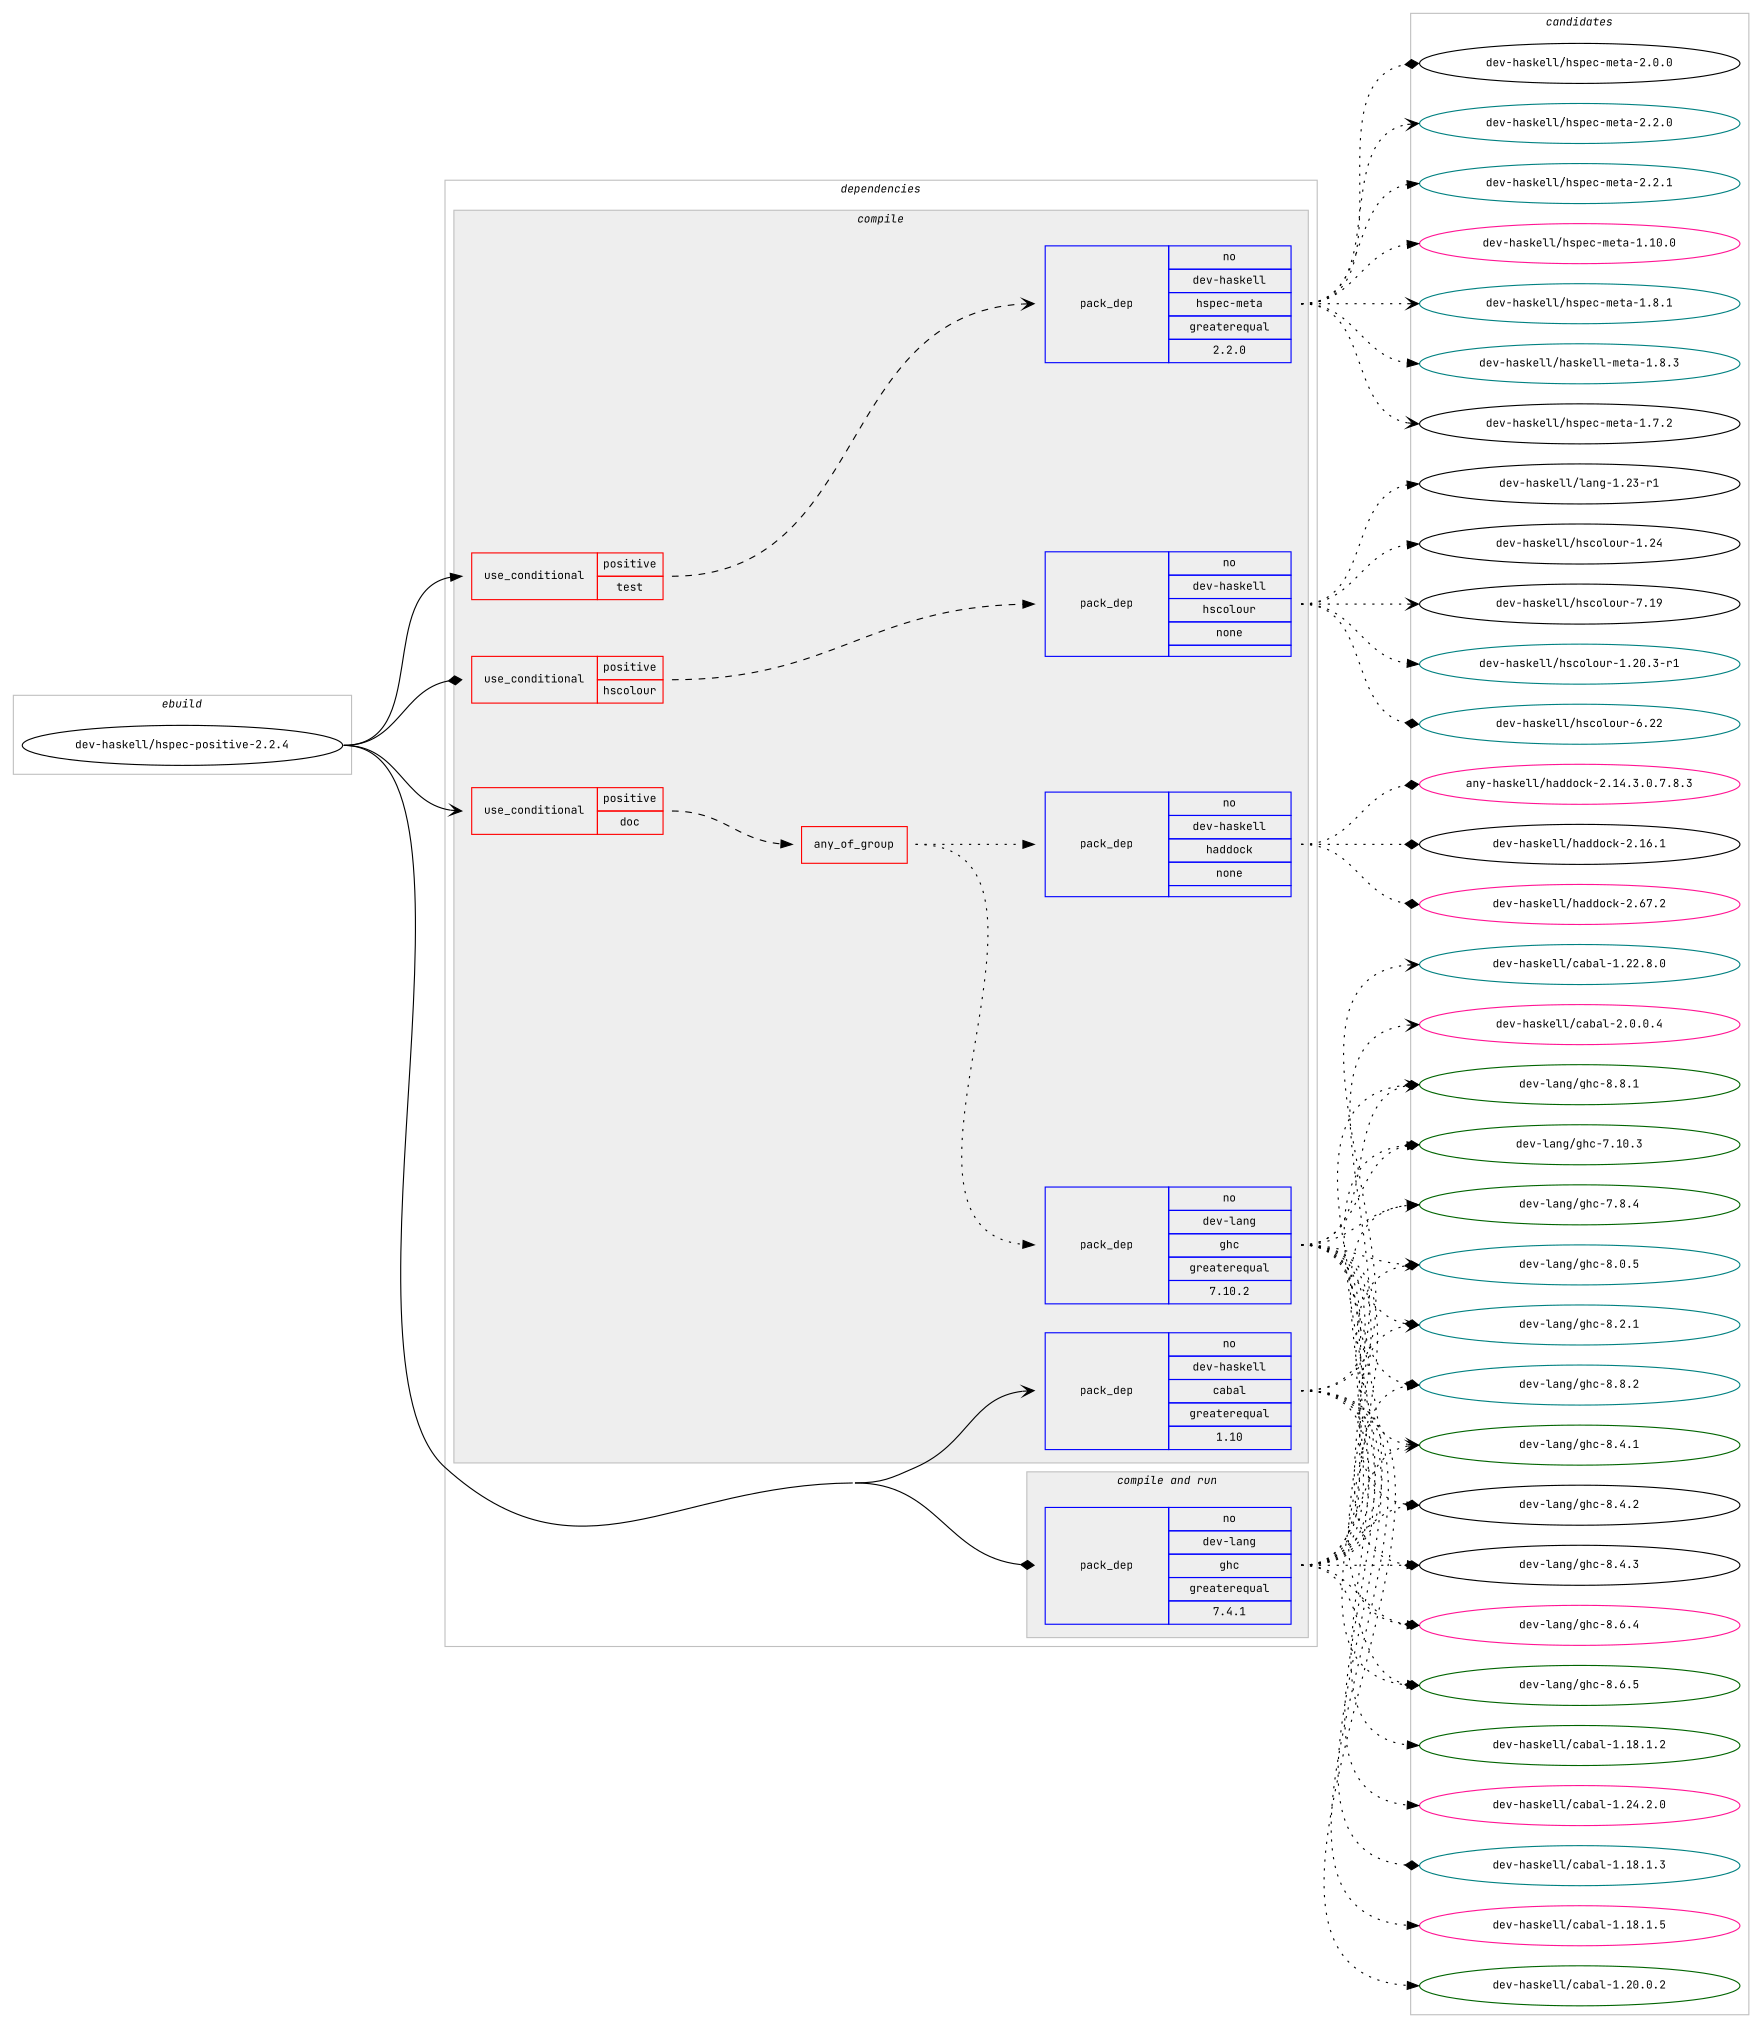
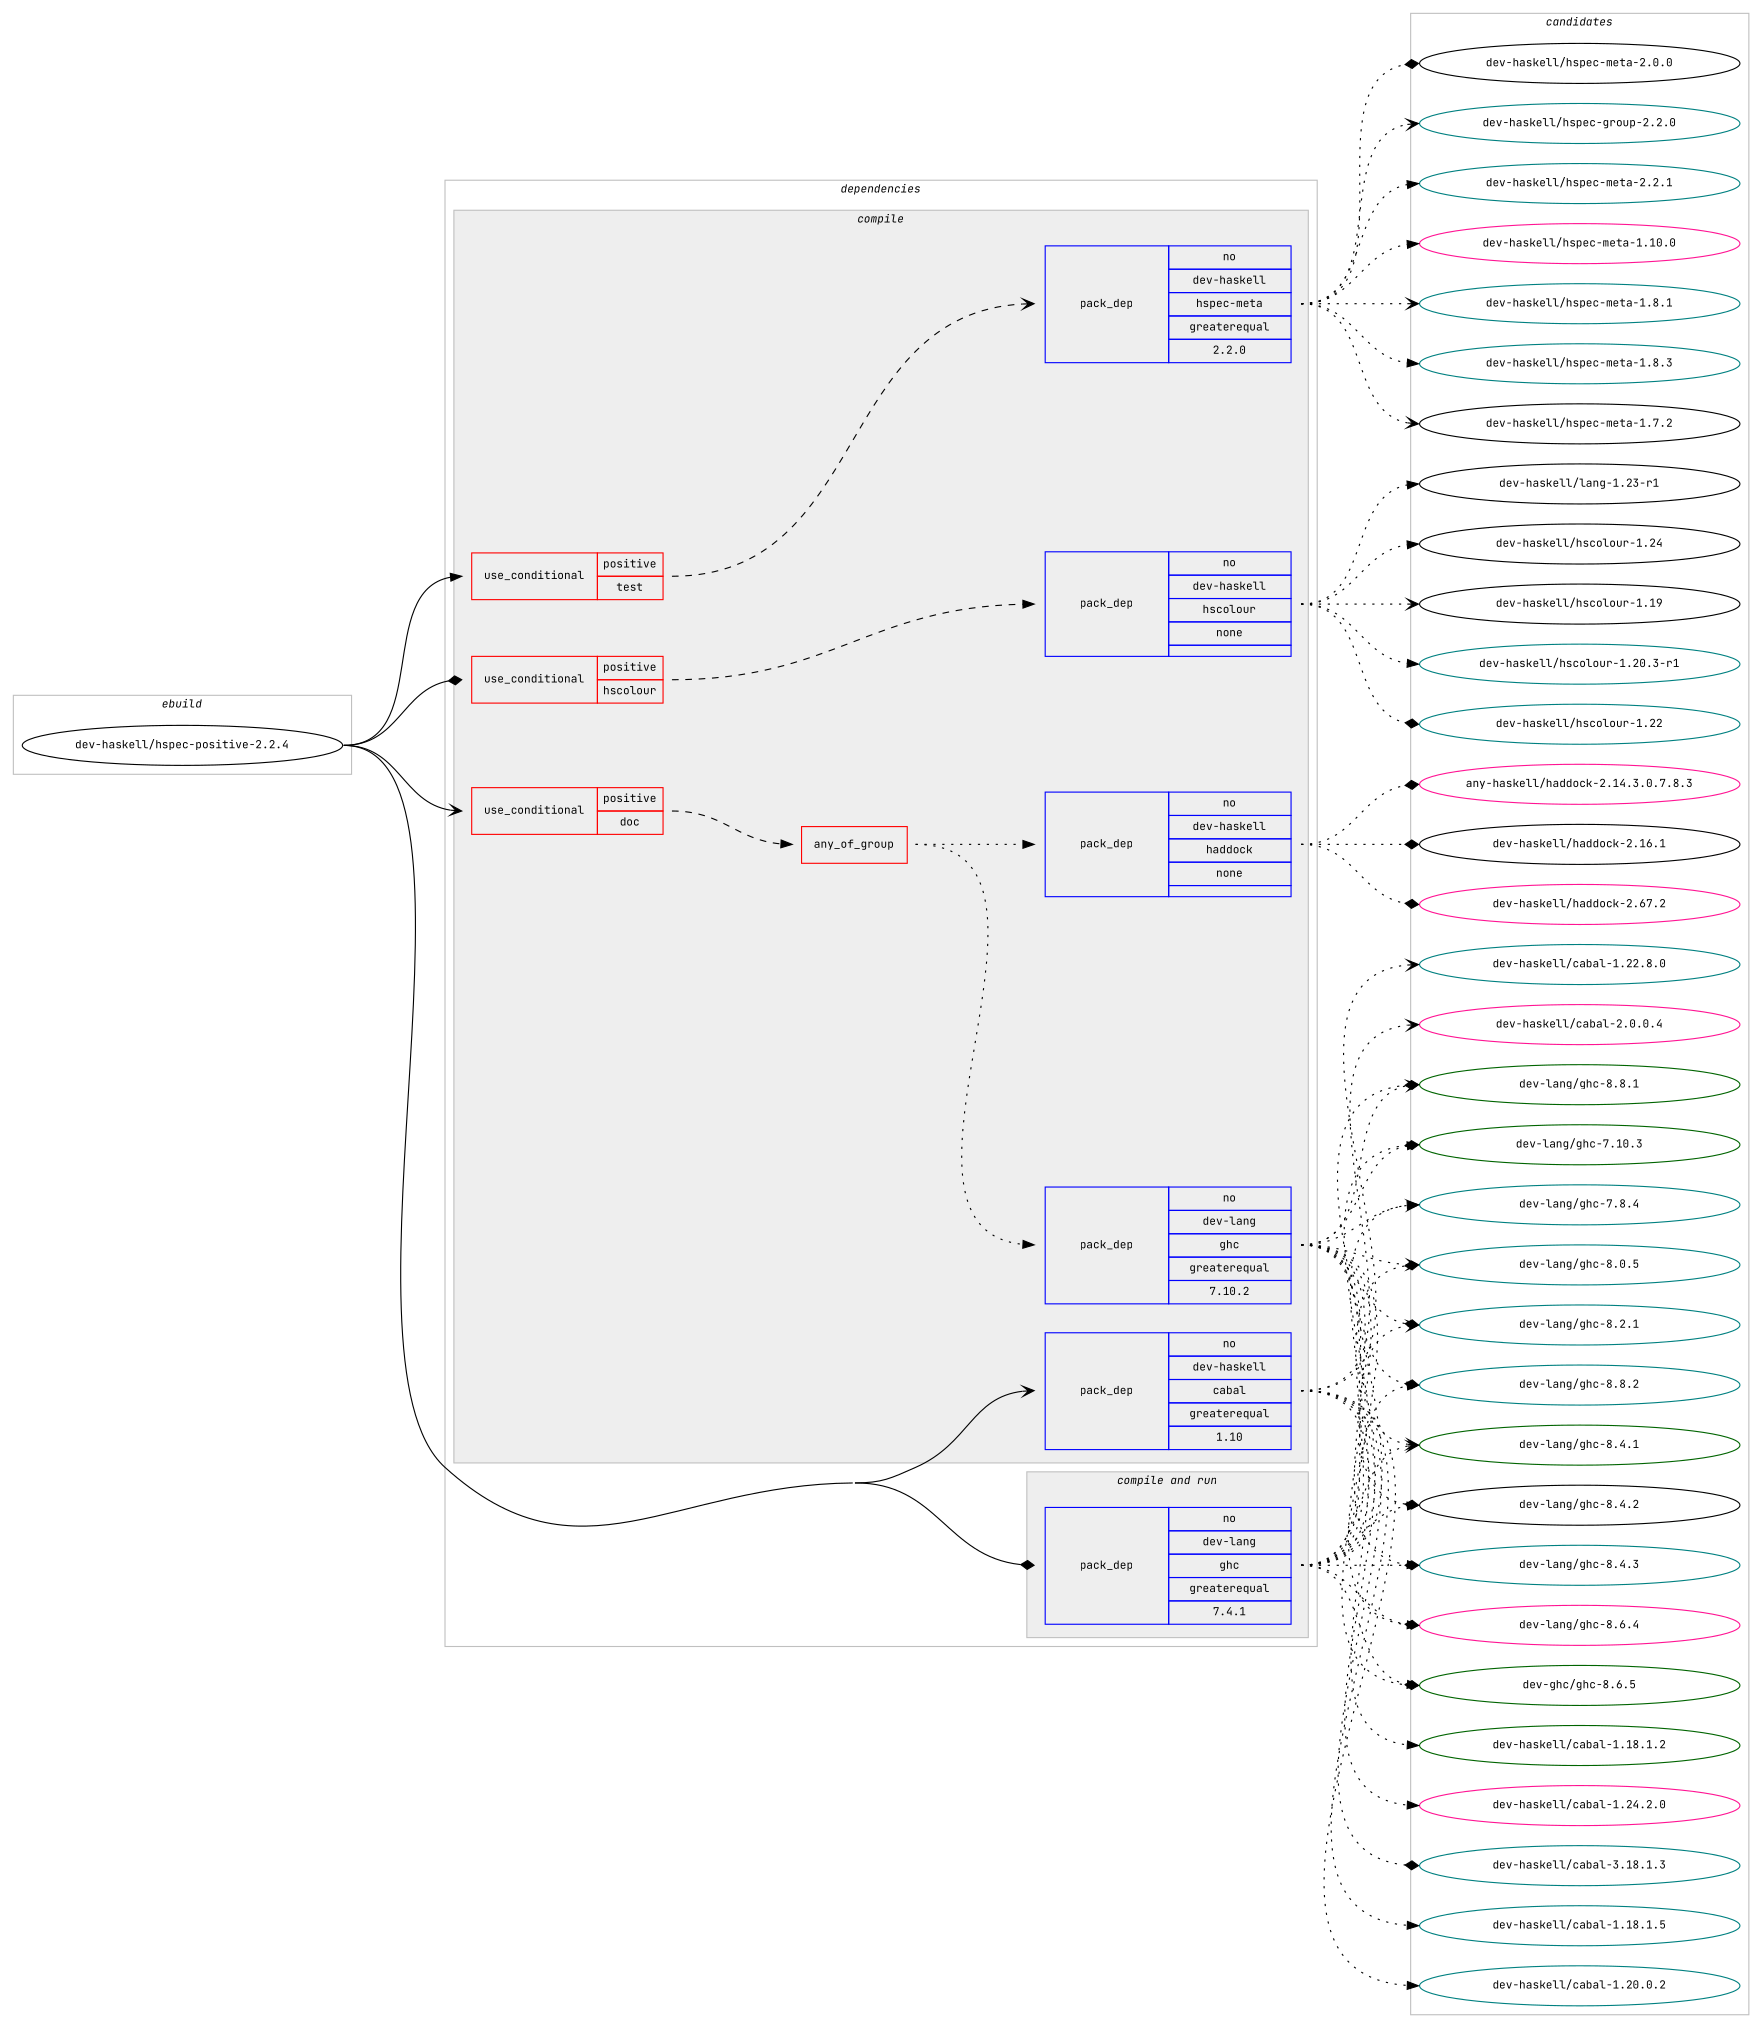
node "dev-haskell/hspec-meta-2.2.0": label "dev-haskell/hspec-meta-2.2.0" -> "dev-haskell/hspec-group-2.2.0"
node "dev-haskell/haskell-meta-1.8.3": label "dev-haskell/haskell-meta-1.8.3" -> "dev-haskell/hspec-meta-1.8.3"
node "dev-haskell/hscolour-7.19": label "dev-haskell/hscolour-7.19" -> "dev-haskell/hscolour-1.19"
node "dev-haskell/hscolour-6.22": label "dev-haskell/hscolour-6.22" -> "dev-haskell/hscolour-1.22"
node "dev-lang/ghc-7.8.4": color darkgreen -> teal
node "dev-lang/ghc-8.4.3": color black -> teal
node "dev-lang/ghc-8.6.5": label "dev-lang/ghc-8.6.5" -> "dev-ghc/ghc-8.6.5"
node "dev-haskell/cabal-1.18.1.3": label "dev-haskell/cabal-1.18.1.3" -> "dev-haskell/cabal-3.18.1.3"
node "dev-haskell/cabal-1.18.1.5": color deeppink -> teal
node "dev-haskell/cabal-1.20.0.2": color darkgreen -> teal
